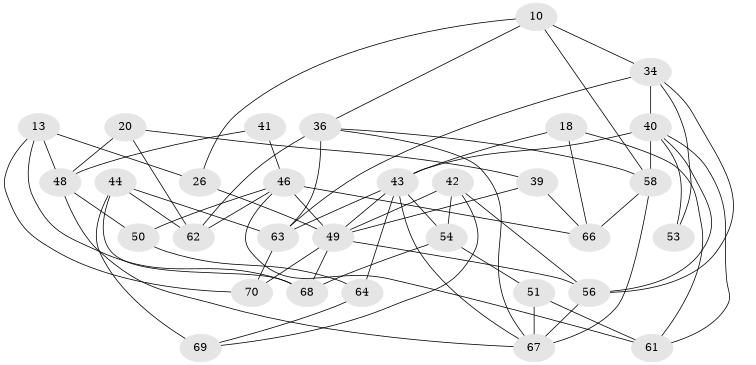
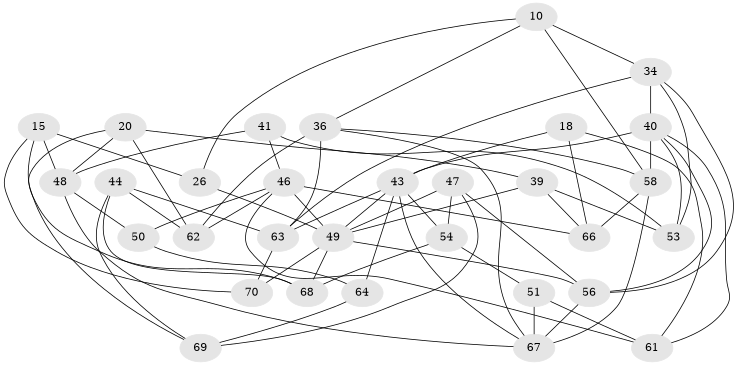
node "13": label "13" -> "15"
edge "41" -- "53": added
node "42": label "42" -> "47"
edge "39" -- "53": added
edge "20" -- "69": added
